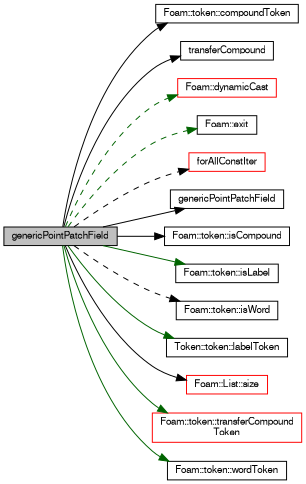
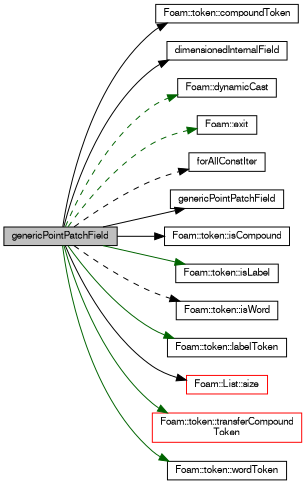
node "transferCompound": label "transferCompound" -> "dimensionedInternalField"
node "Foam::dynamicCast": color red -> black
node "forAllConstIter": color red -> black
node "Token::token::labelToken": label "Token::token::labelToken" -> "Foam::token::labelToken"
